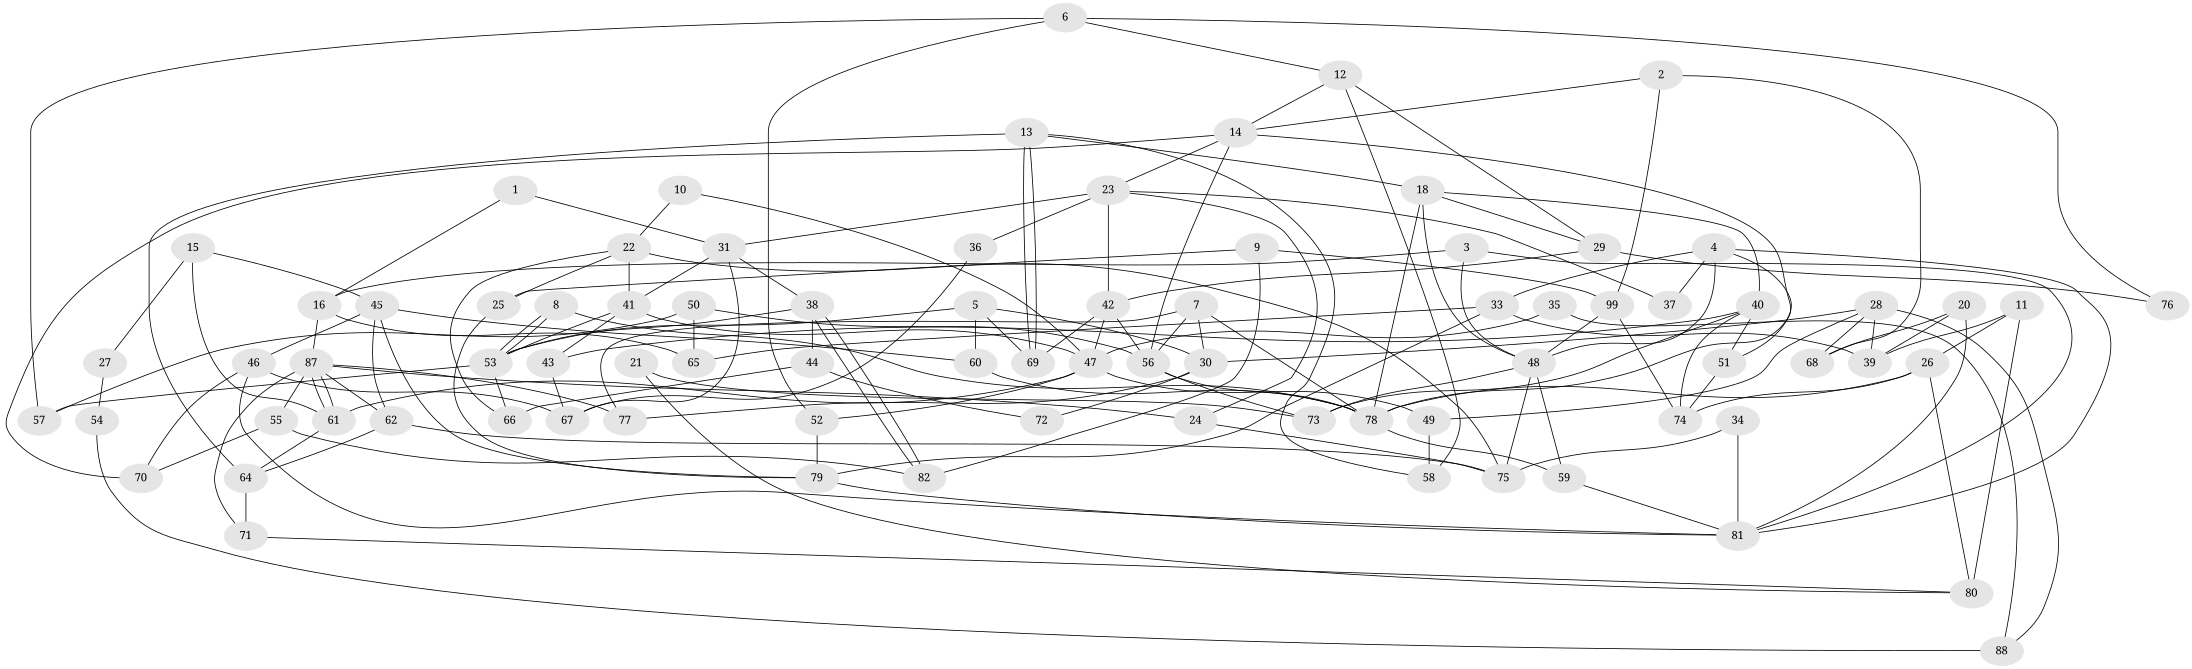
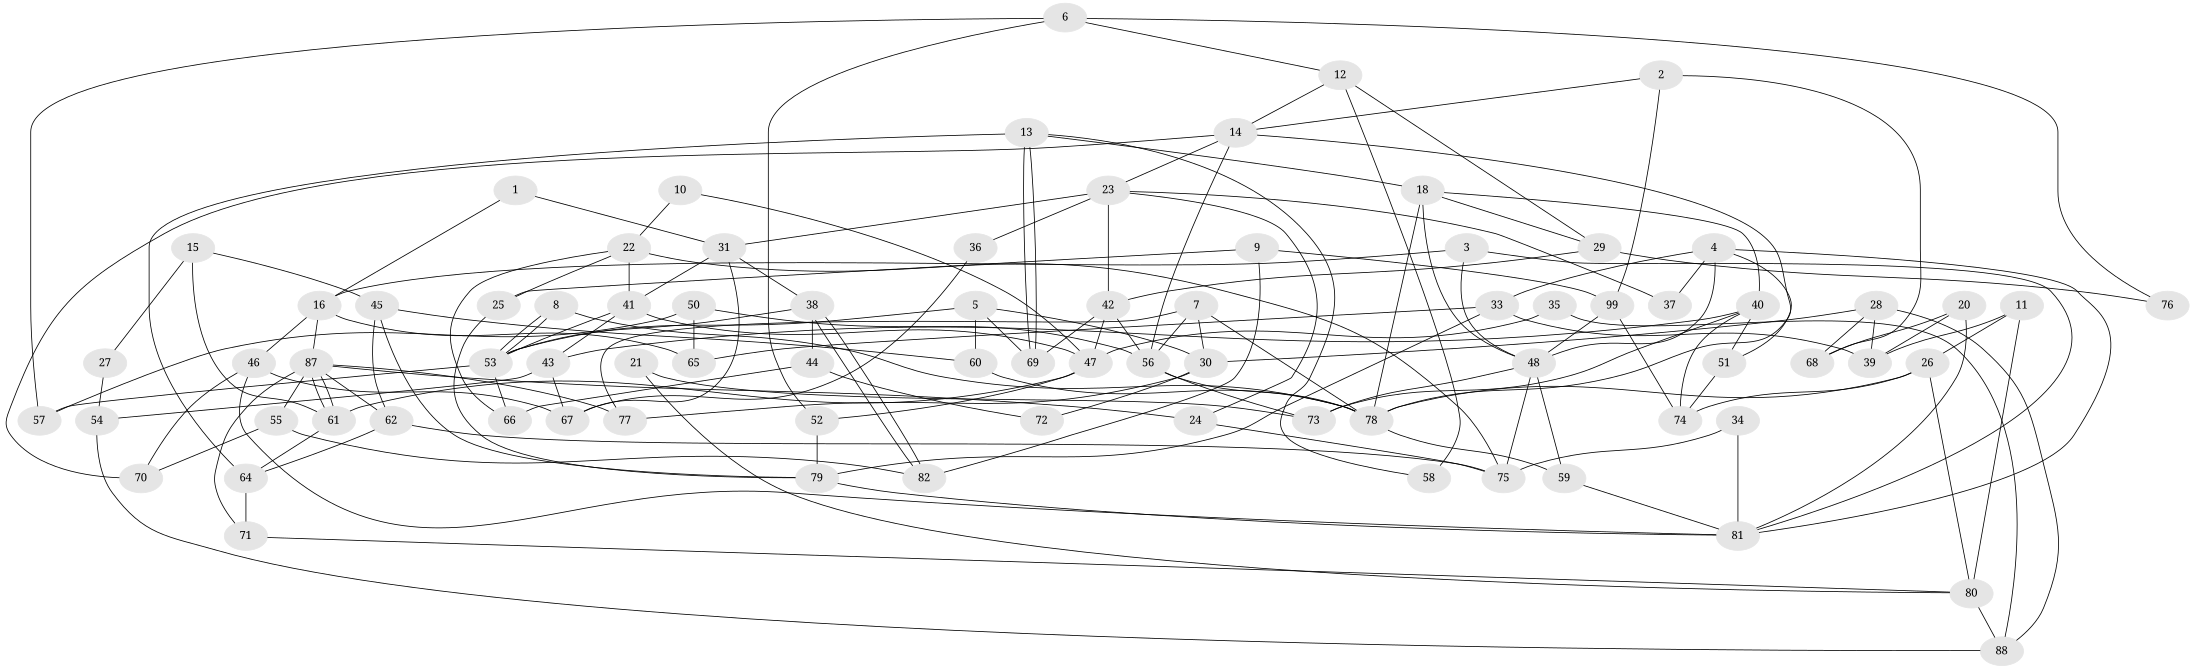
edge "45" -- "46": now "16" -- "46"
edge "43" -- "54": added
node "49": removed
edge "80" -- "88": added
